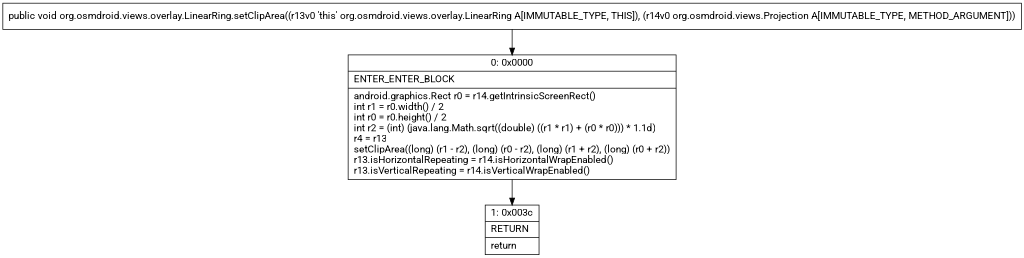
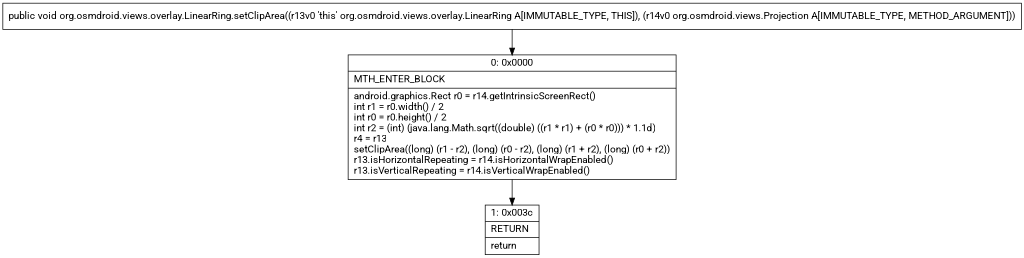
node "0: 0x0000": text "ENTER_ENTER_BLOCK" -> "MTH_ENTER_BLOCK"
